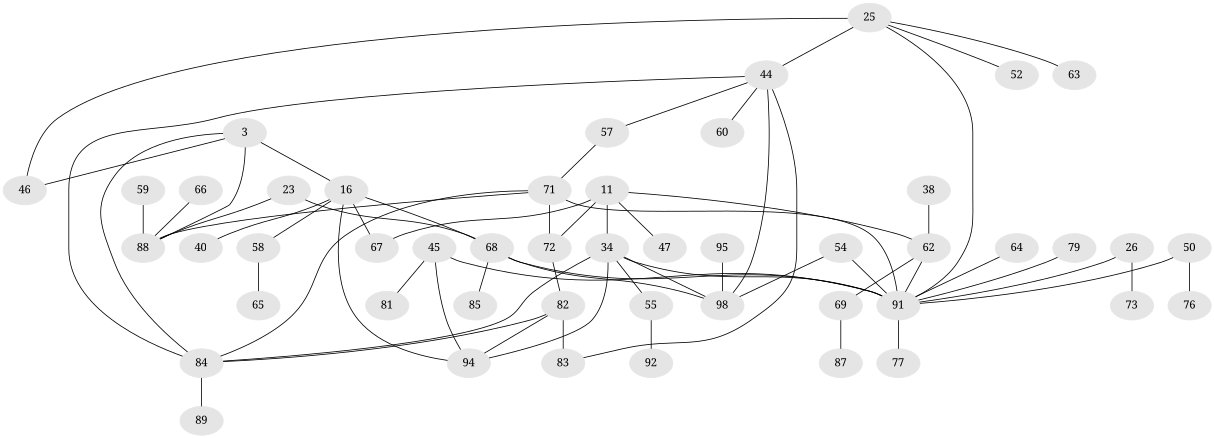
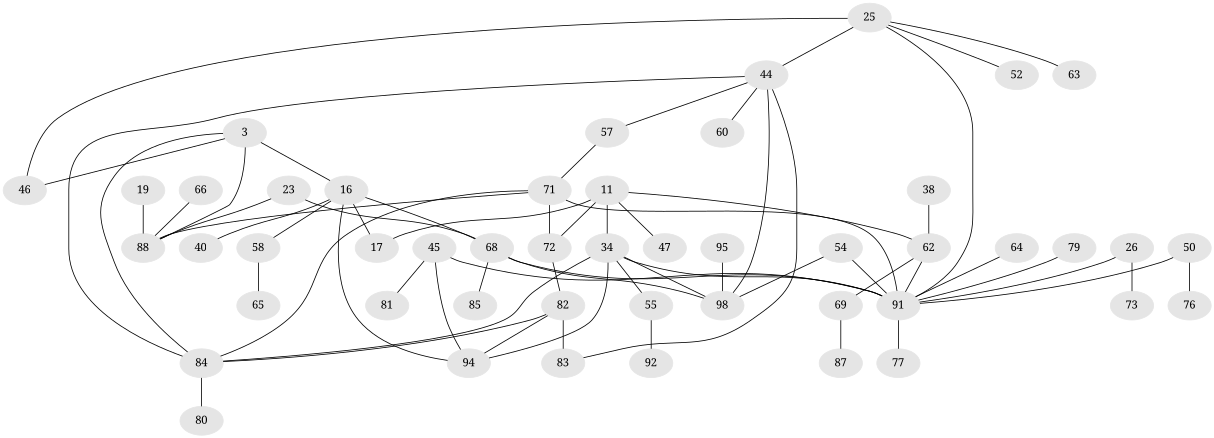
node "59": label "59" -> "19"
node "67": label "67" -> "17"
node "89": label "89" -> "80"
